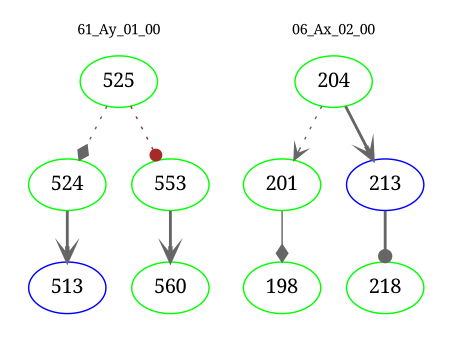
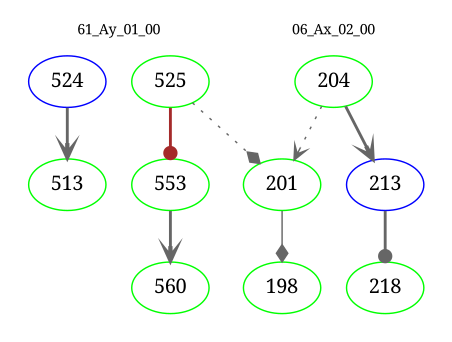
edge "525" -> "524": now "525" -> "201"
edge "525" -> "553": style dotted -> bold
node "524": color green -> blue
node "513": color blue -> green
